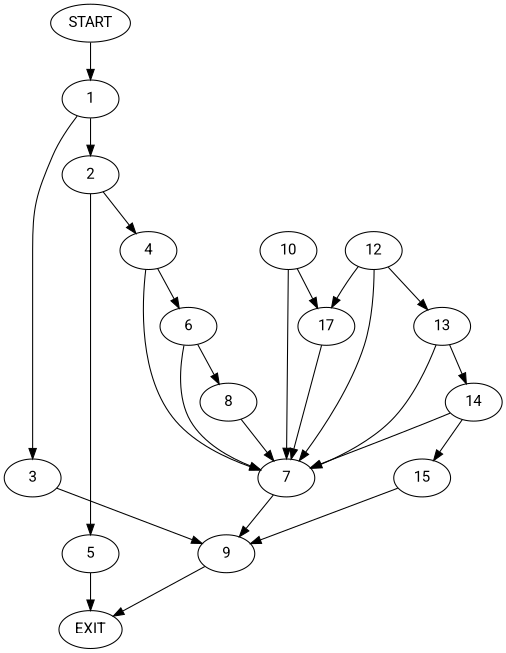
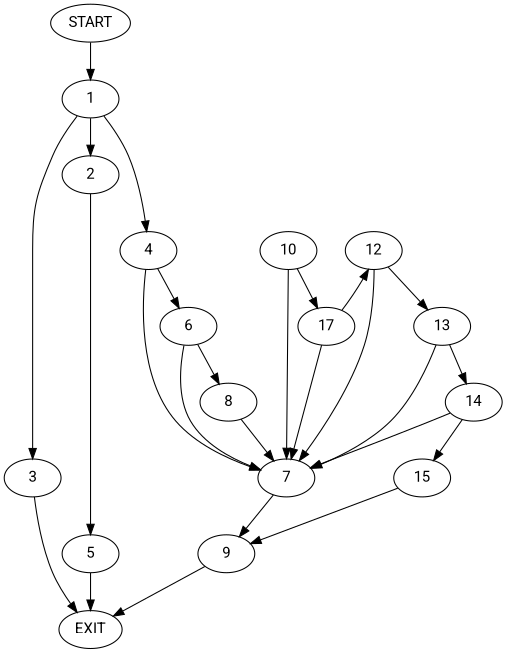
edge "2" -> "4": now "1" -> "4"
edge "12" -> "17": reversed
edge "3" -> "9": now "3" -> "EXIT"
